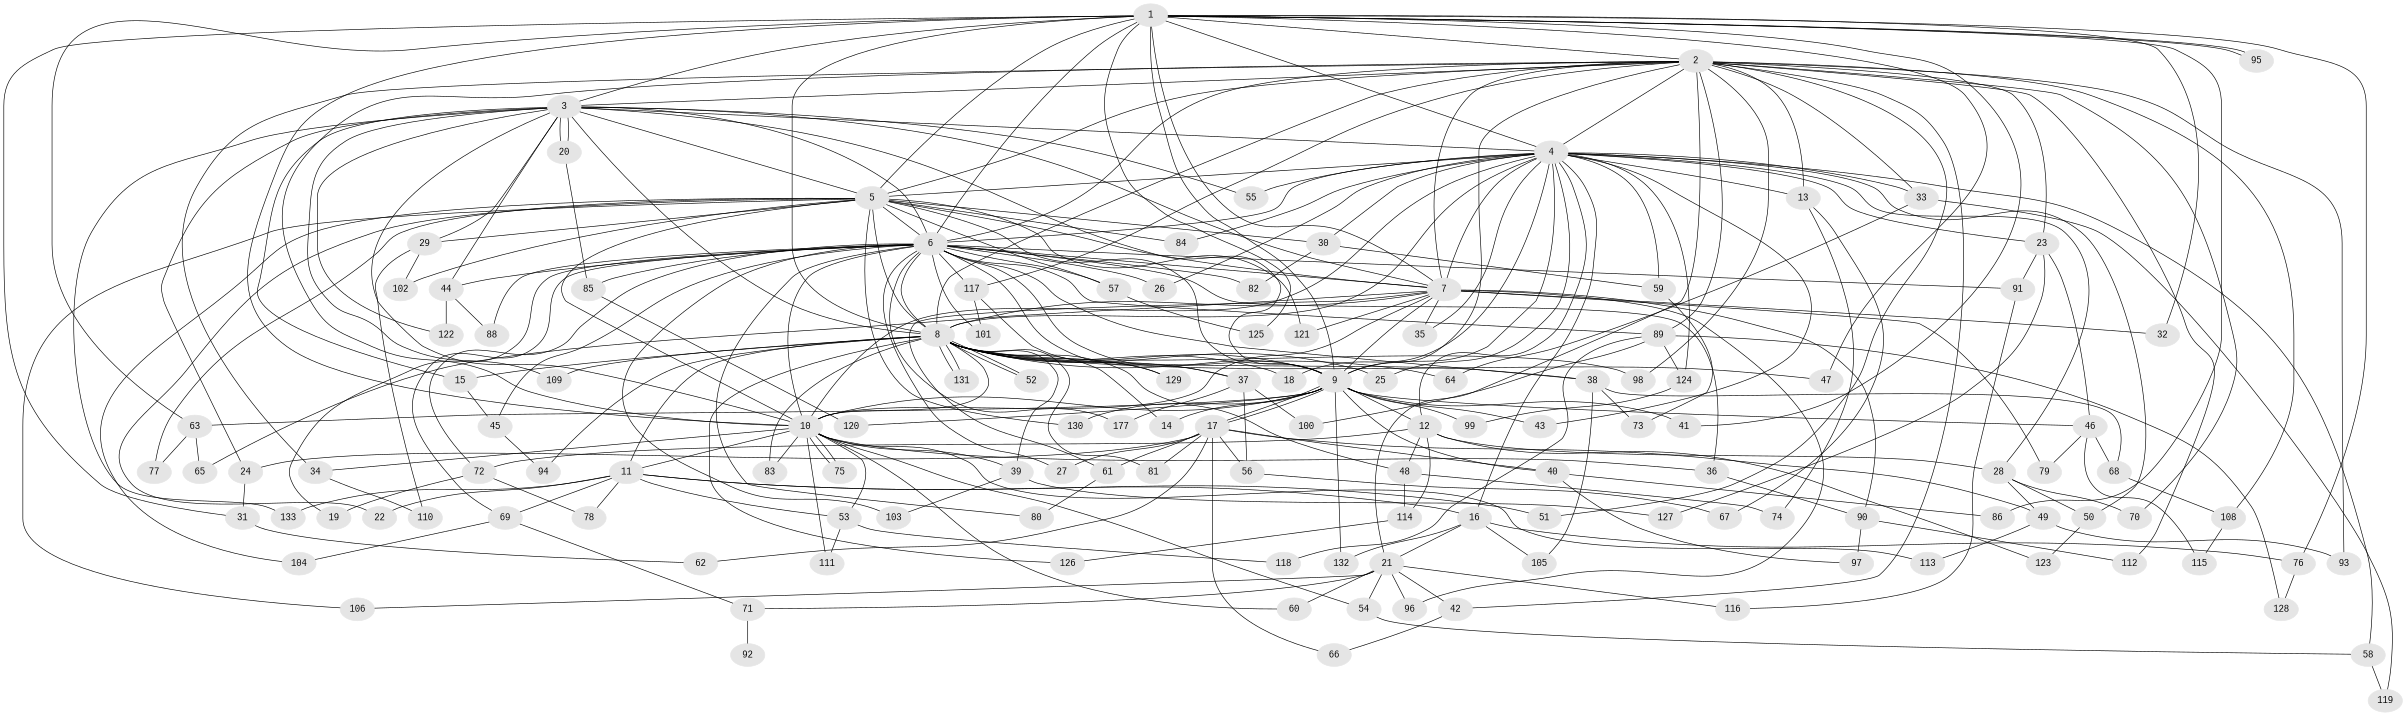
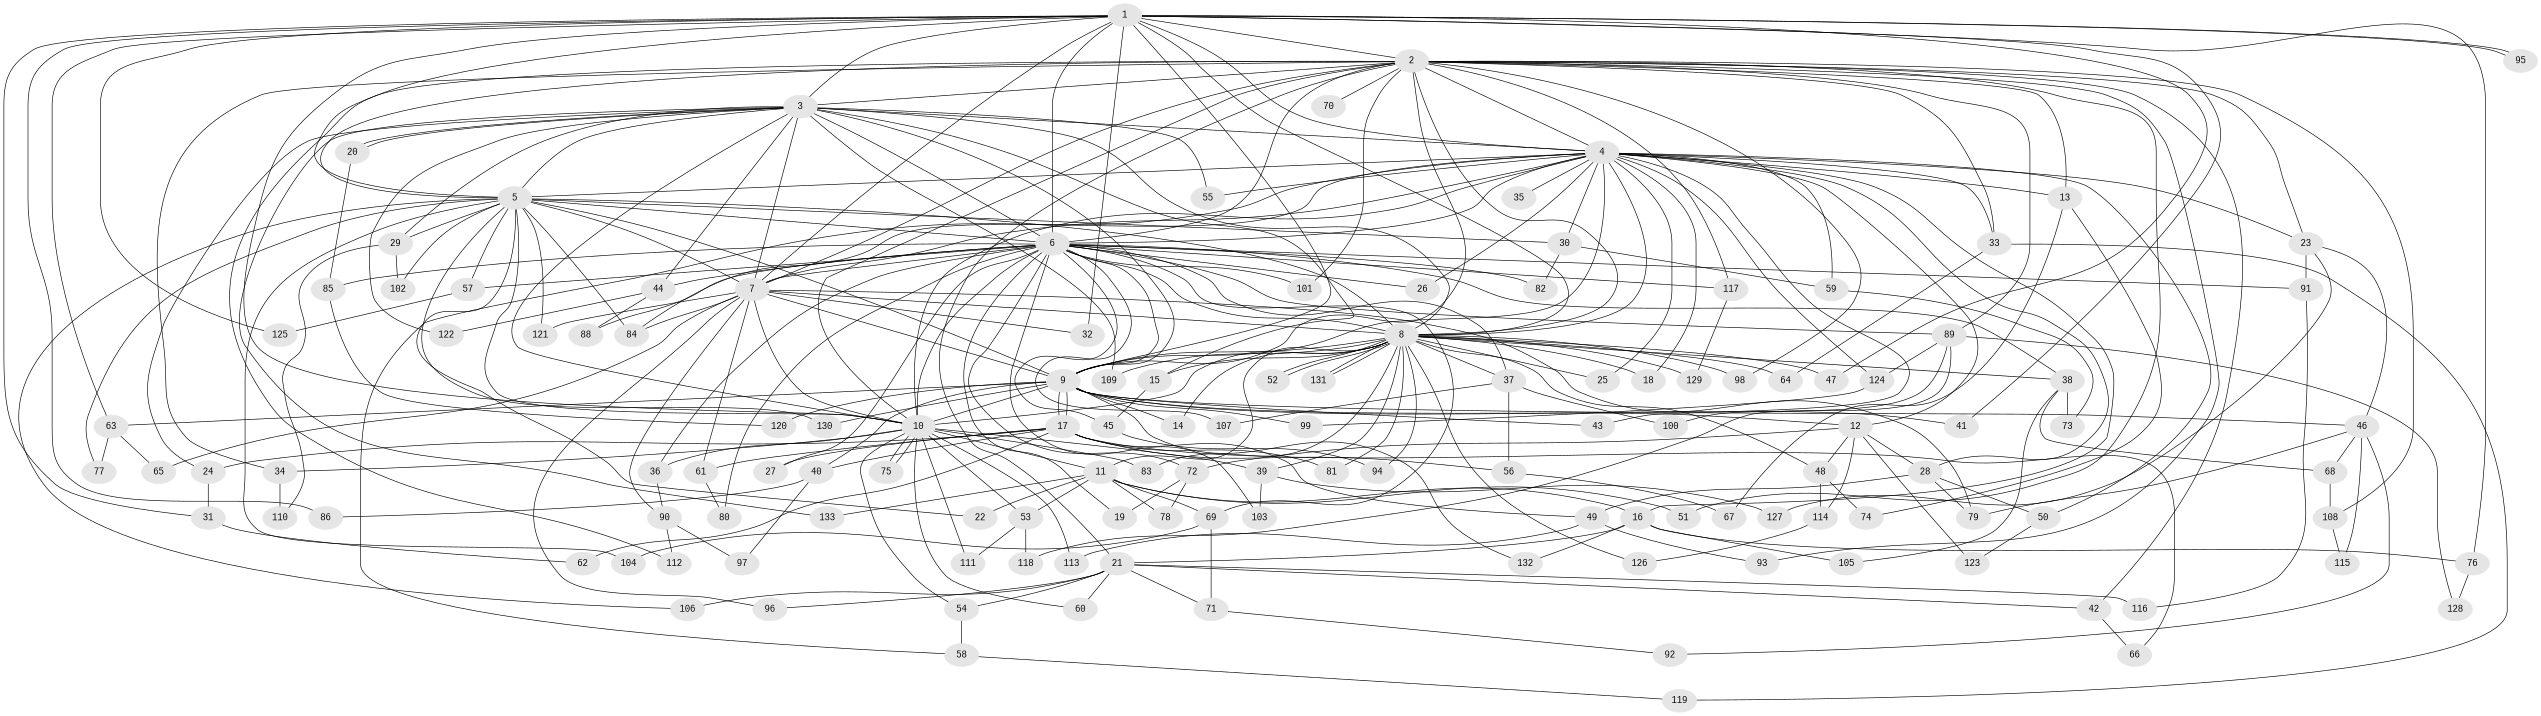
edge "117" -- "101": now "2" -- "101"
edge "7" -- "35": now "7" -- "84"
node "177": label "177" -> "107"
edge "28" -- "70": now "28" -- "79"
edge "46" -- "92": added
